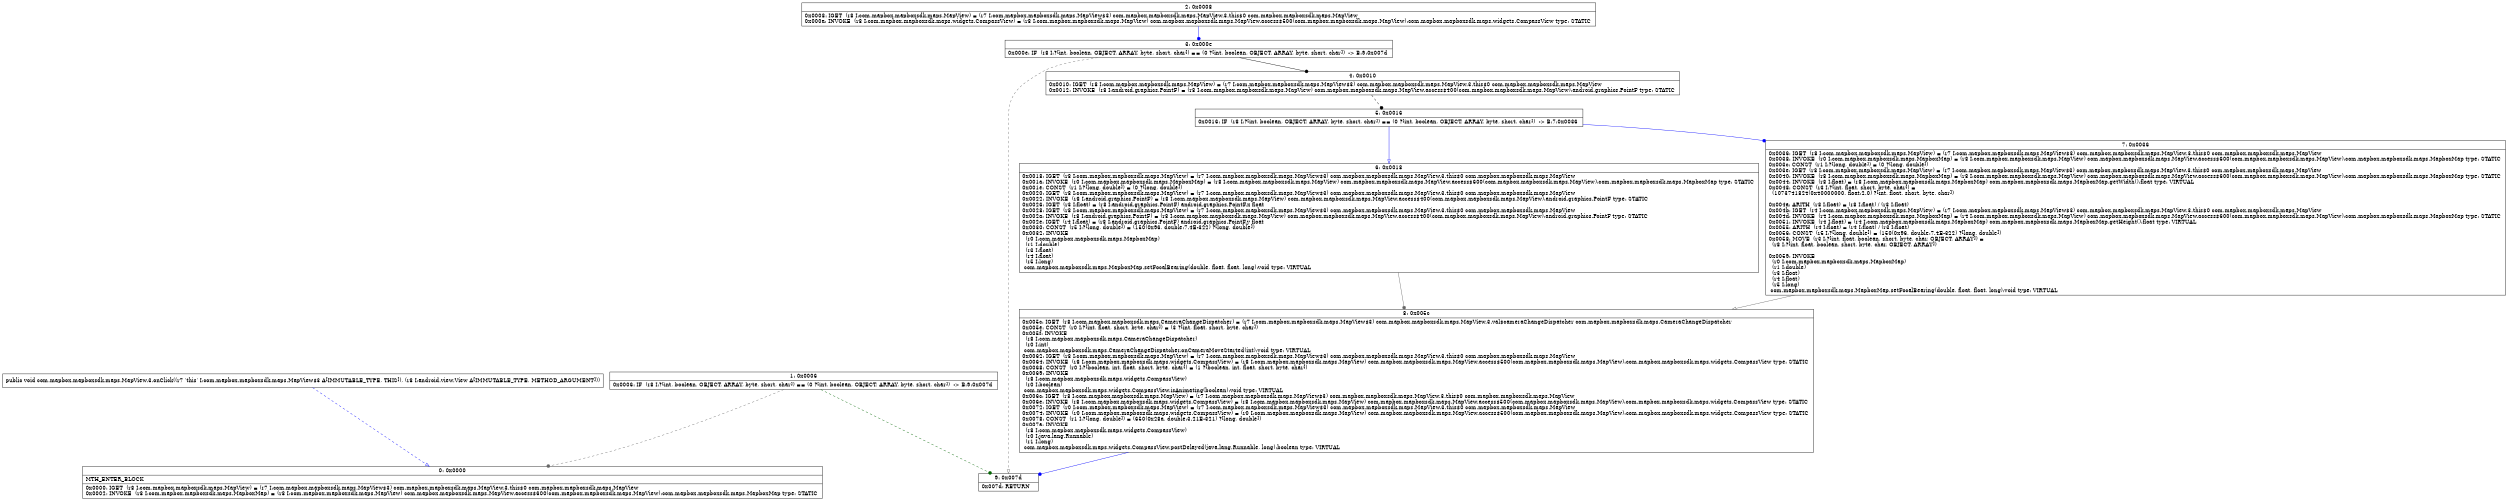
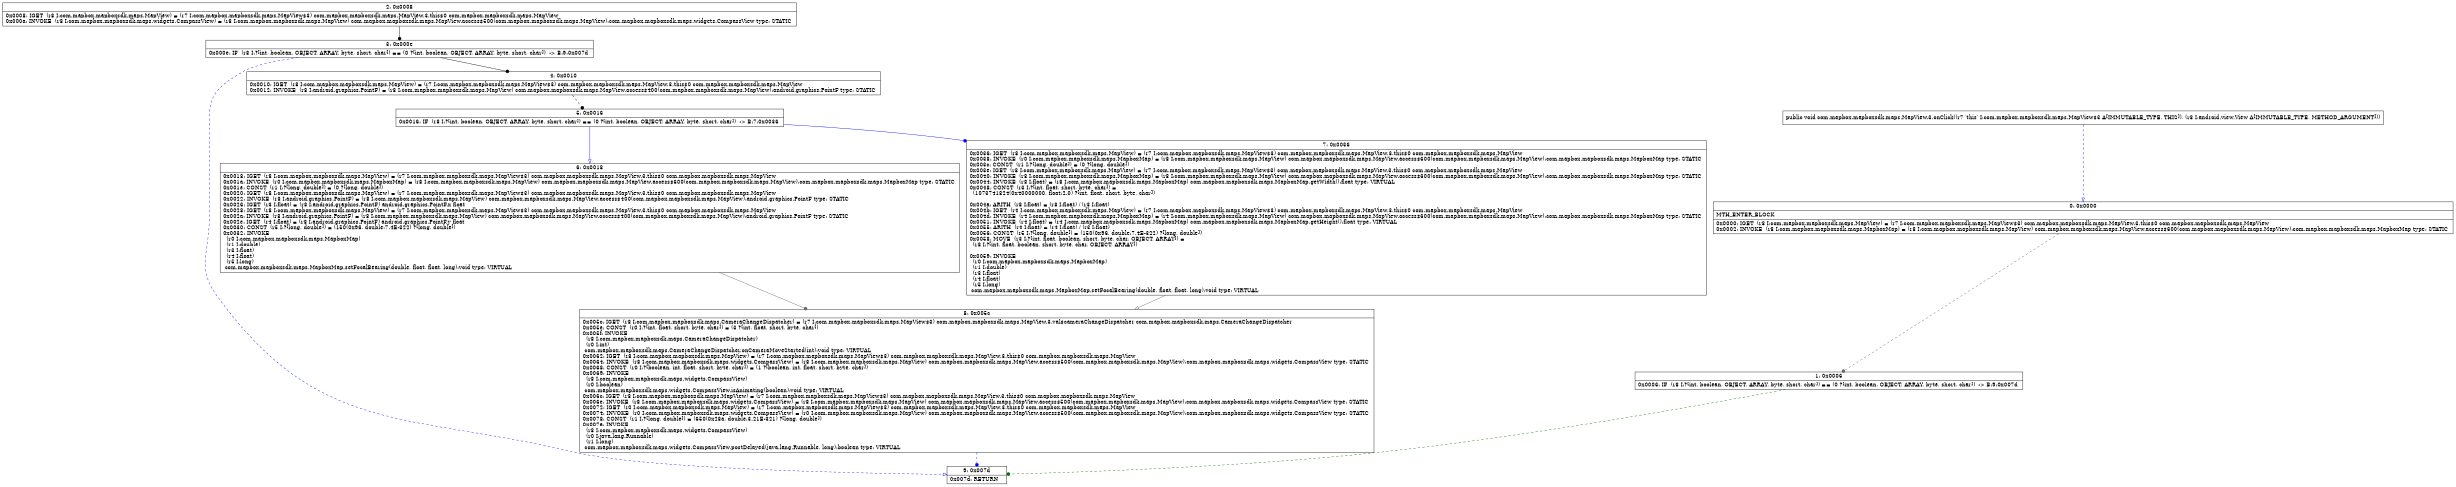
edge "2: 0x0008" -> "3: 0x000e": color blue -> black
edge "3: 0x000e" -> "9: 0x007d": color gray40 -> blue
edge "1: 0x0006" -> "0: 0x0000": reversed
edge "8: 0x005c" -> "9: 0x007d": style solid -> dashed
